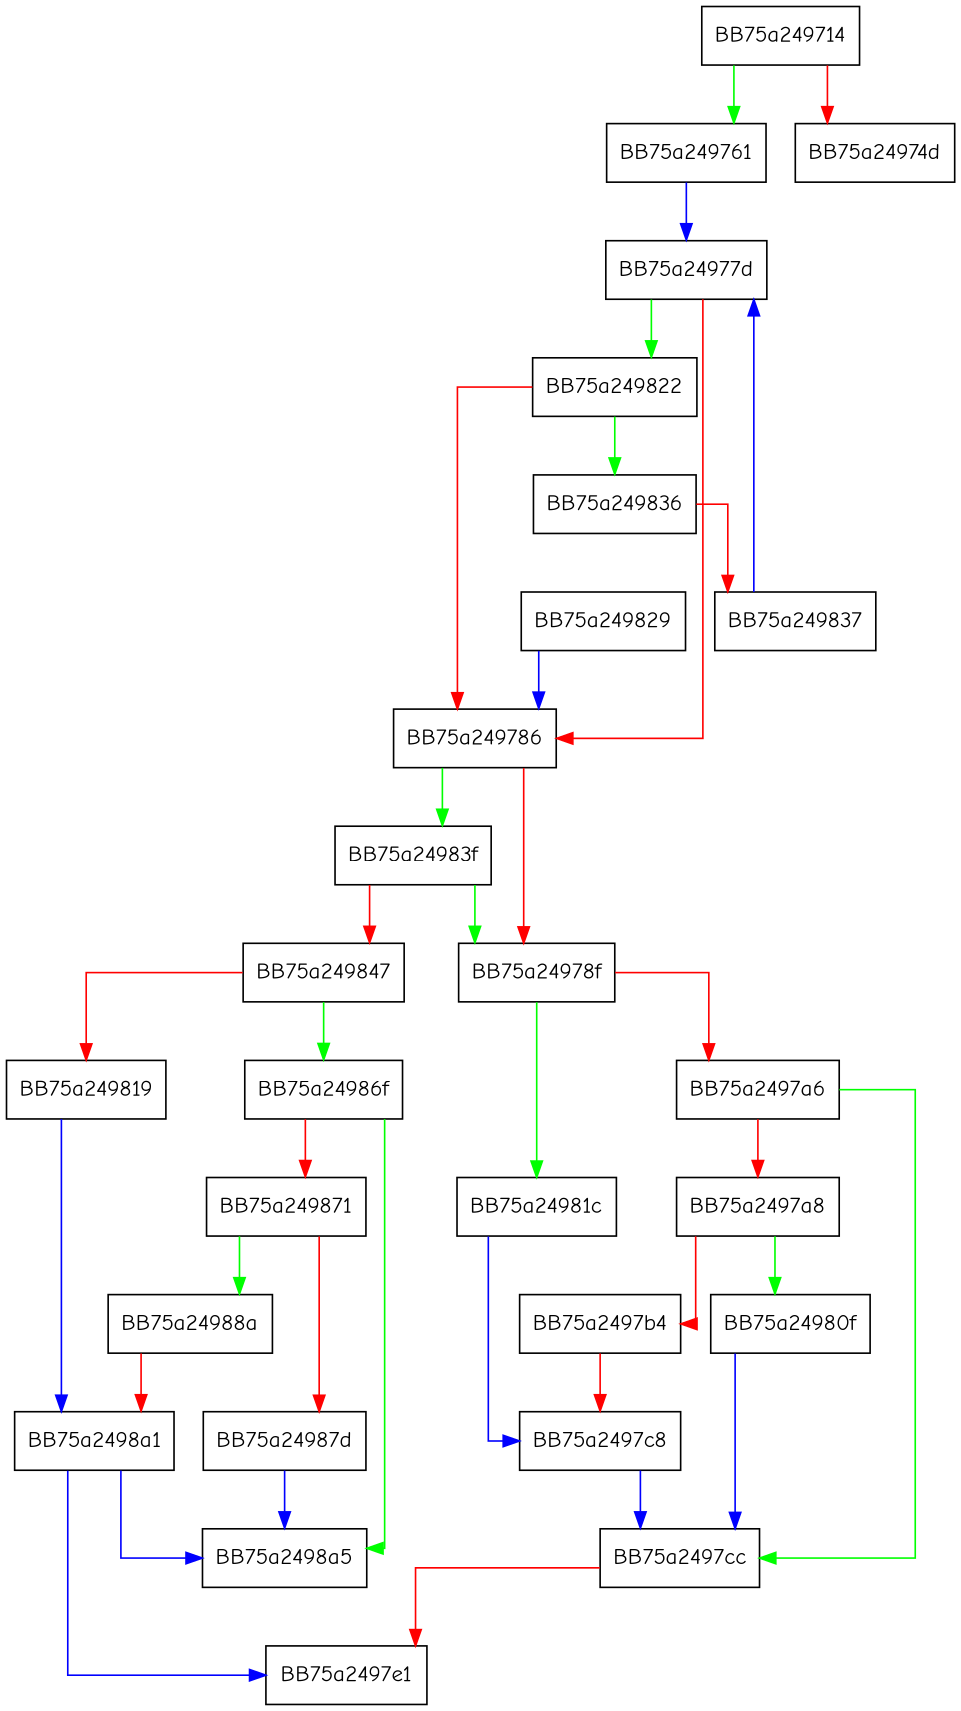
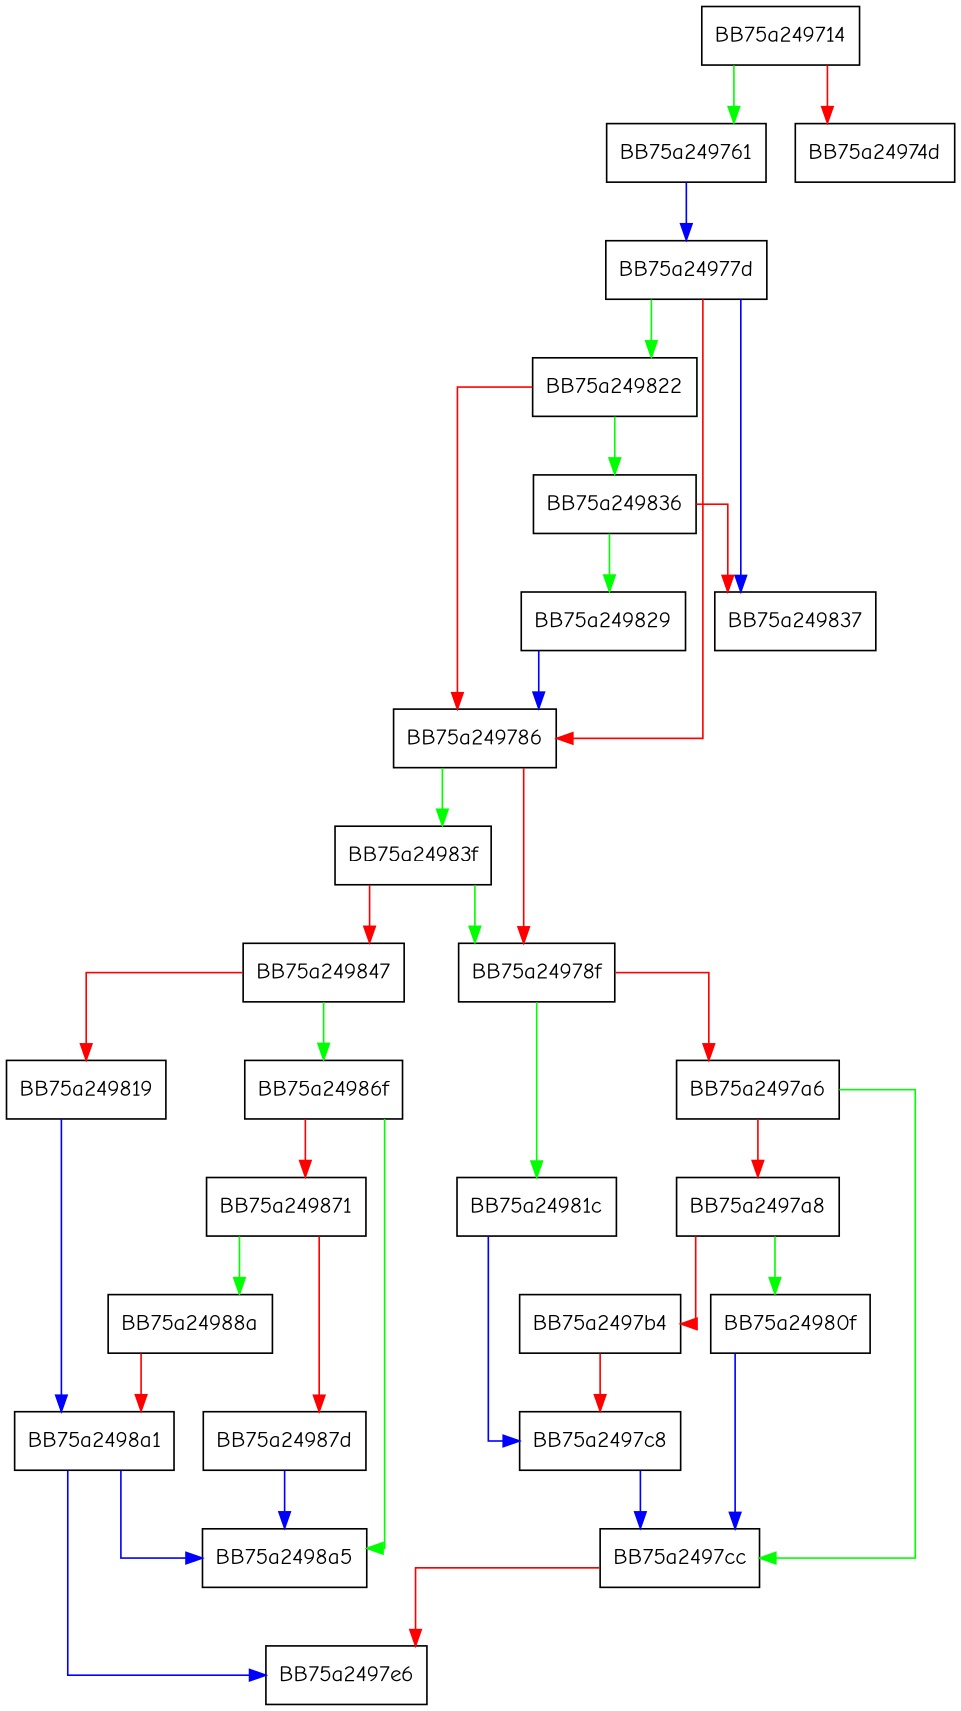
edge "BB75a249837" -> "BB75a24977d": reversed
edge "BB75a249836" -> "BB75a249829": added
node "BB75a2497e1": label "BB75a2497e1" -> "BB75a2497e6"
